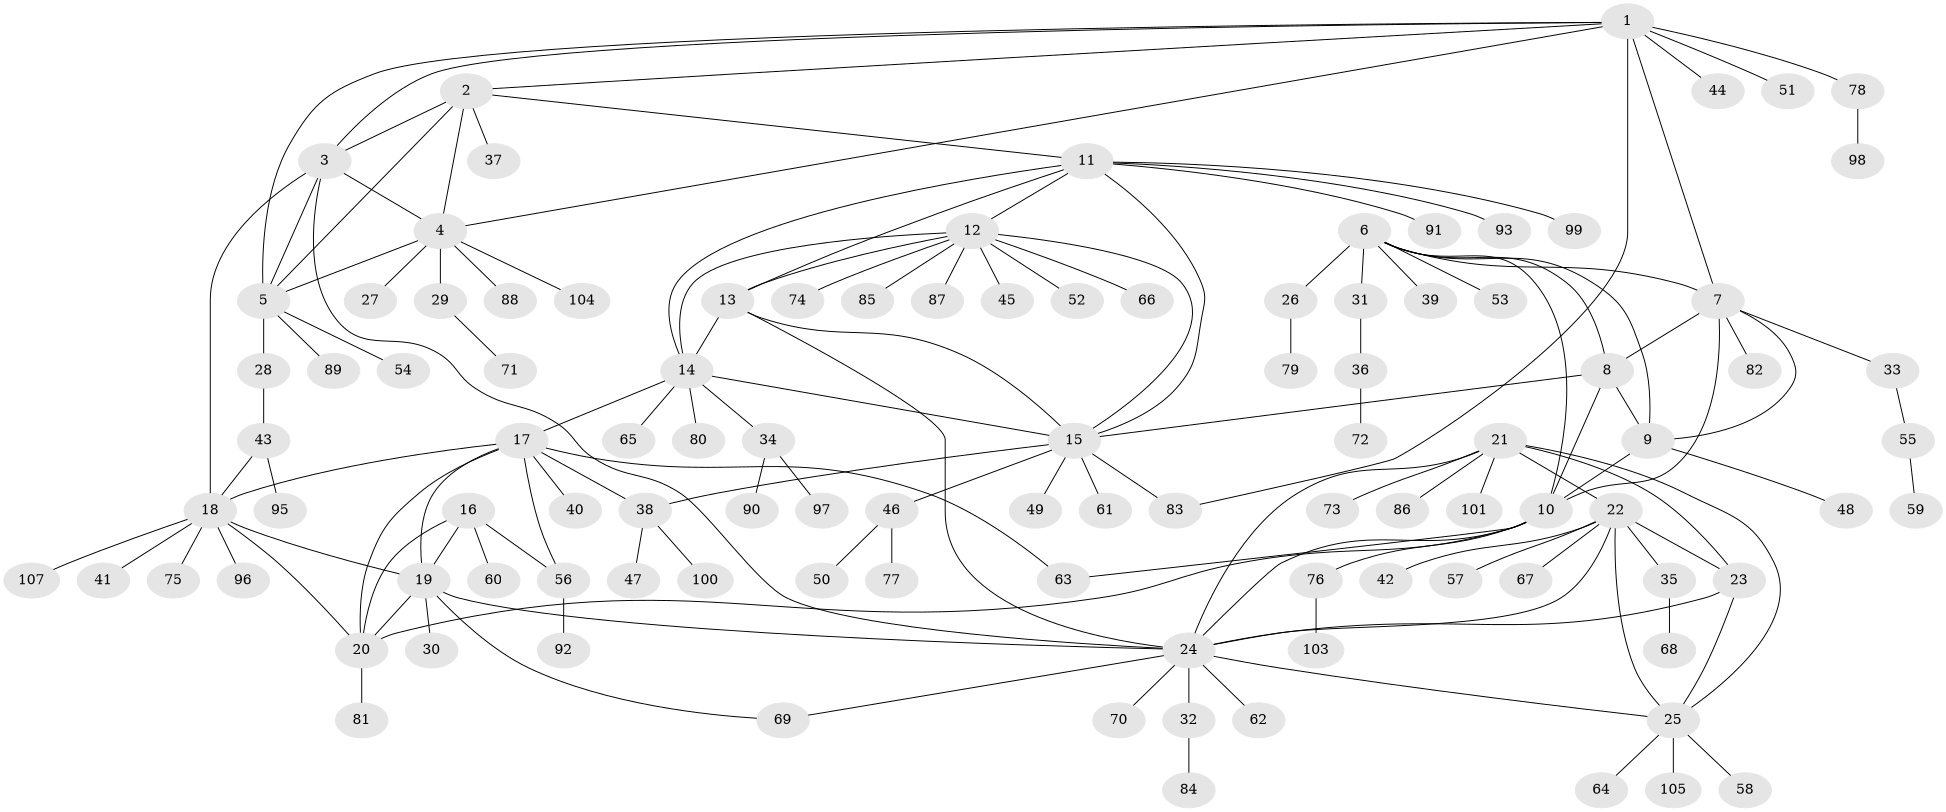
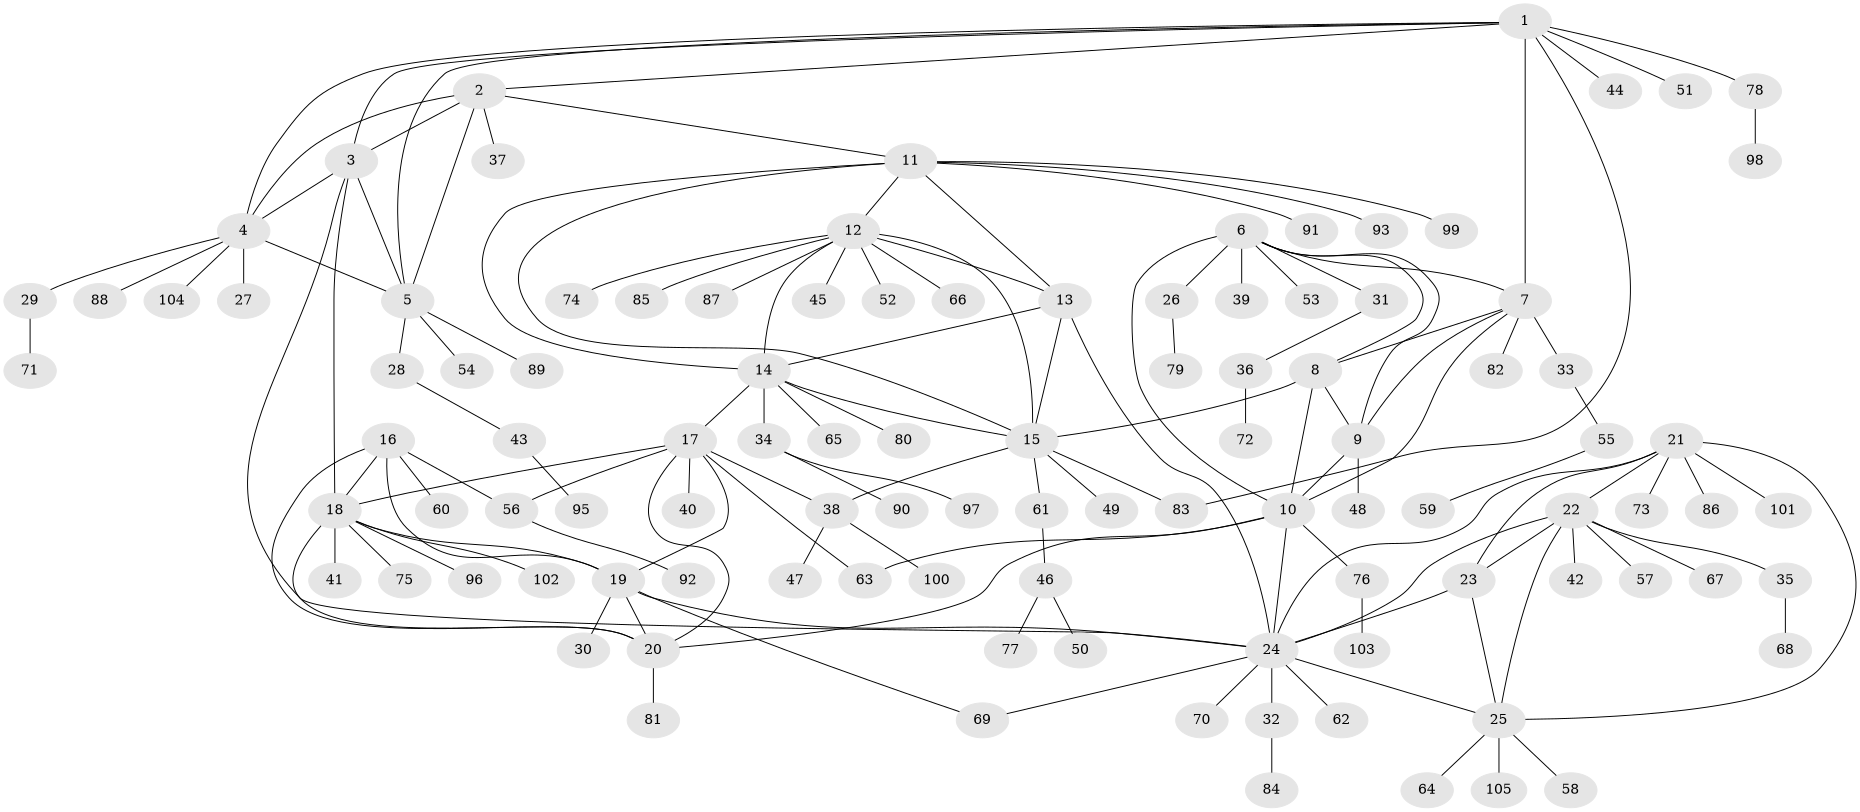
edge "43" -- "18": now "16" -- "18"
edge "15" -- "46": now "61" -- "46"
node "107": label "107" -> "102"
